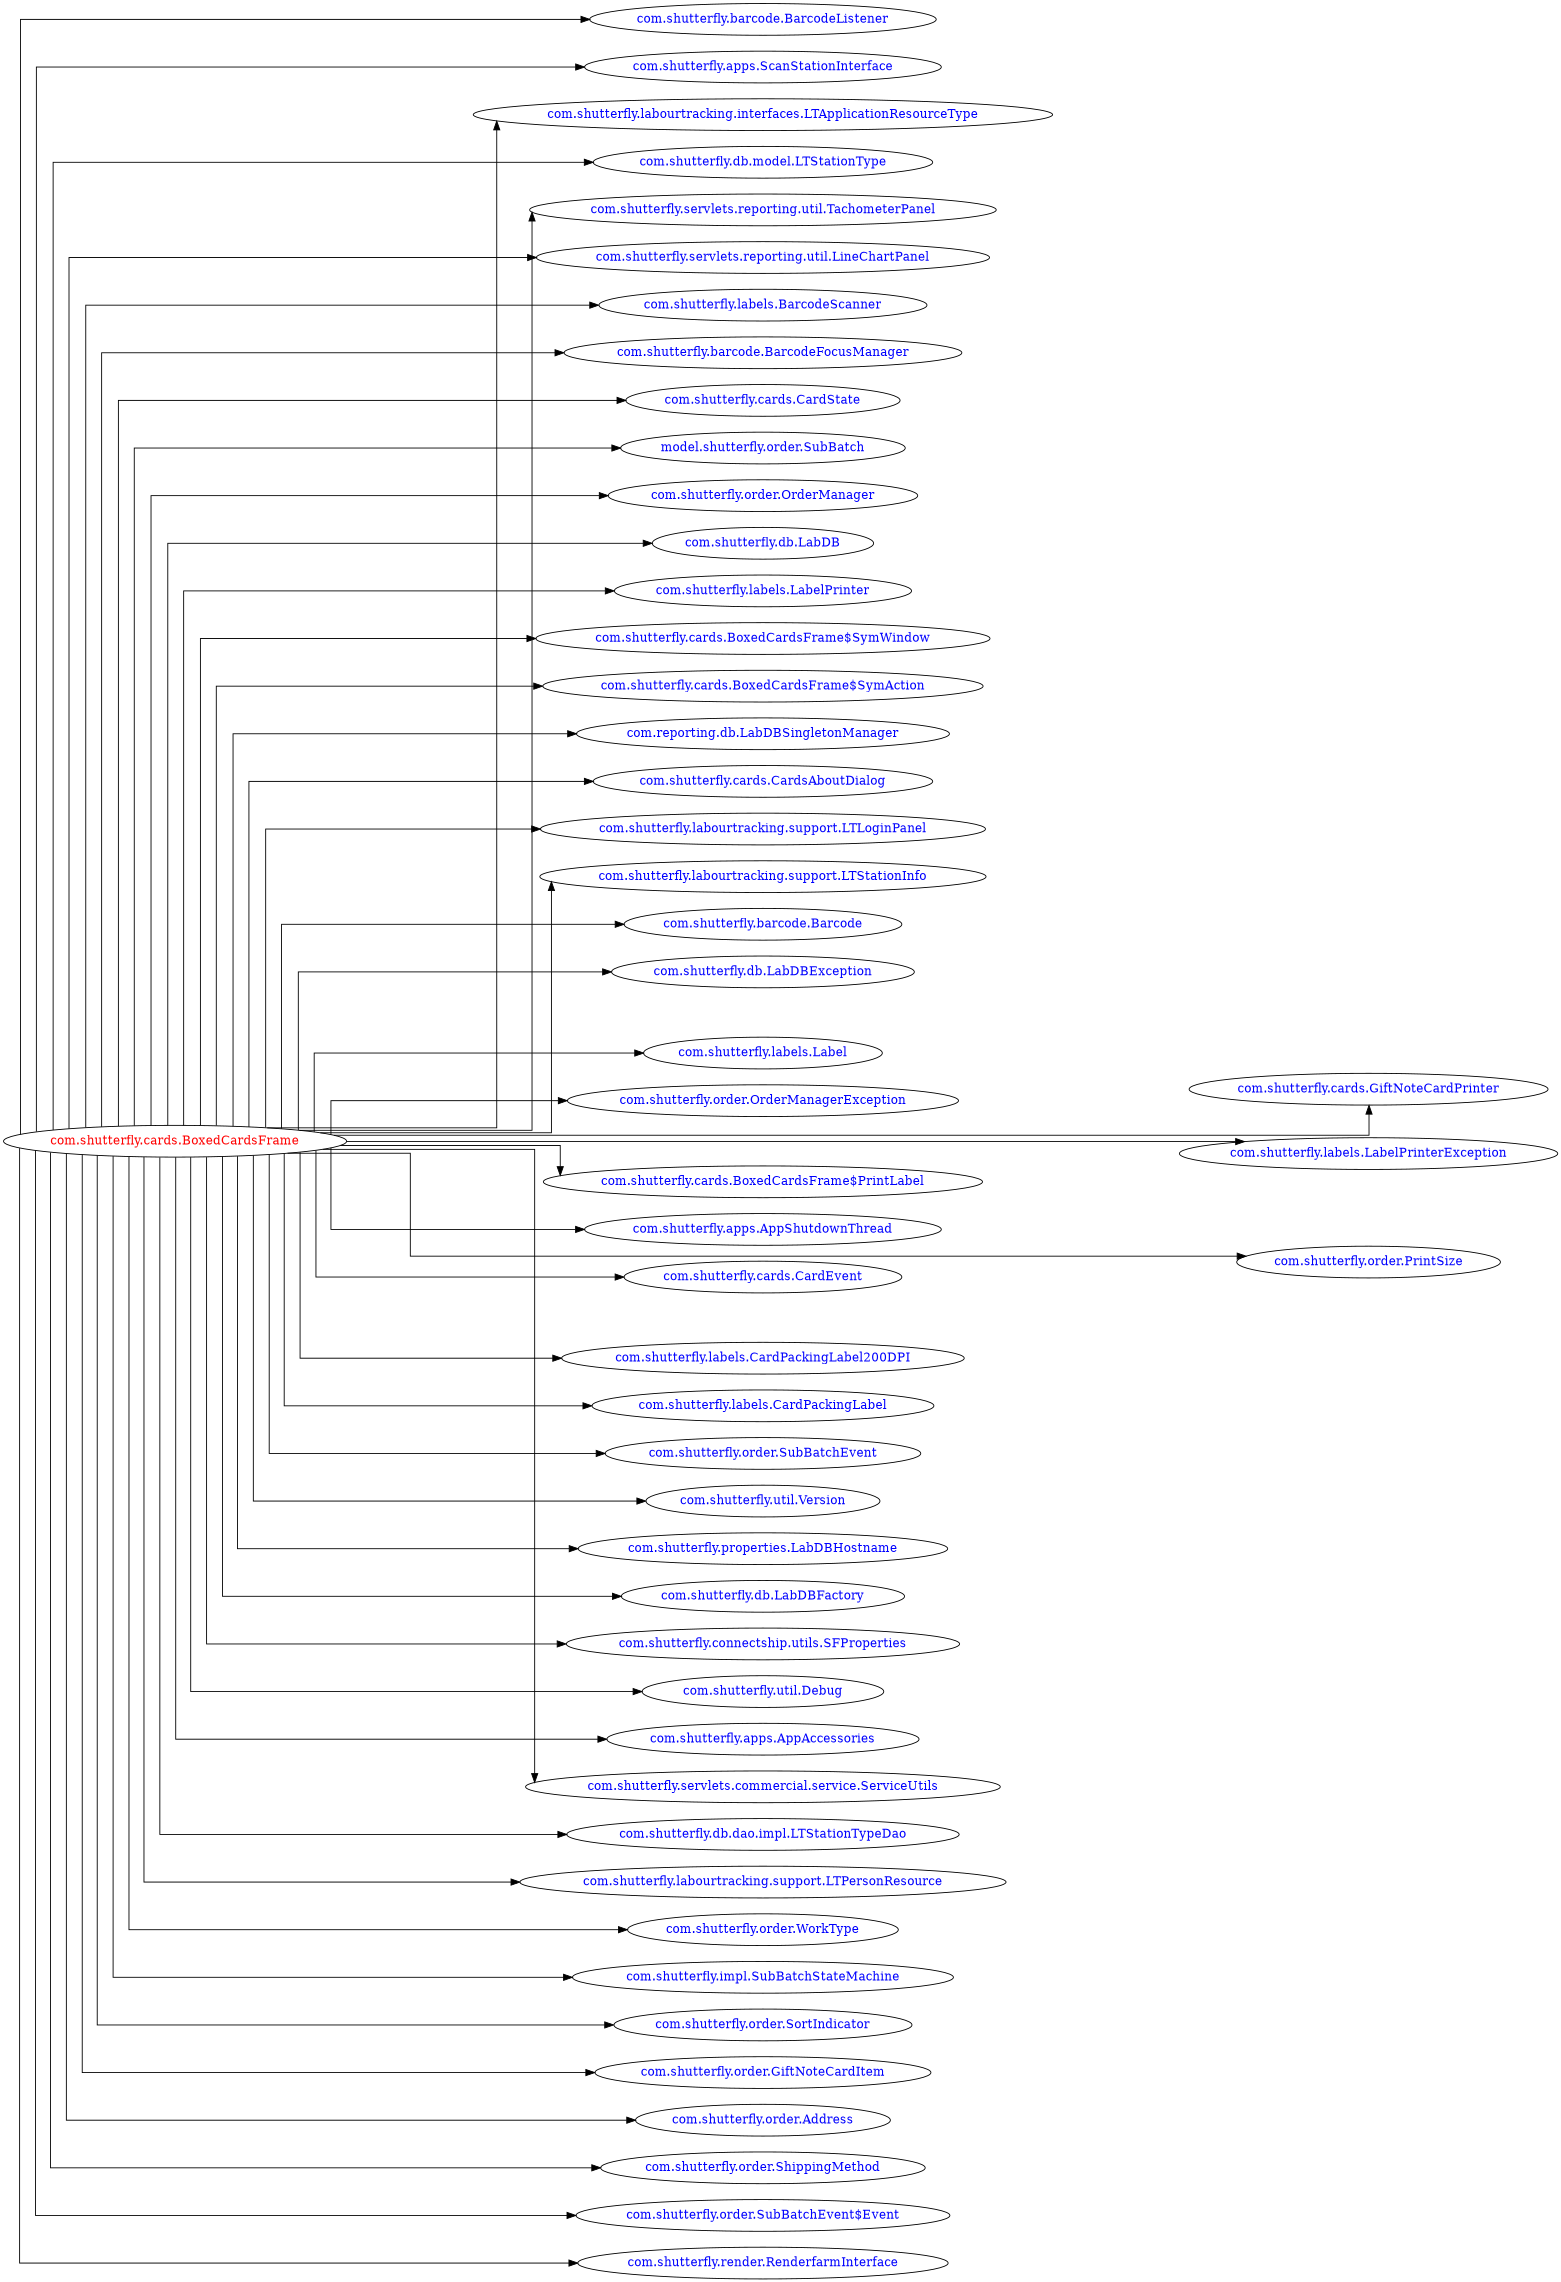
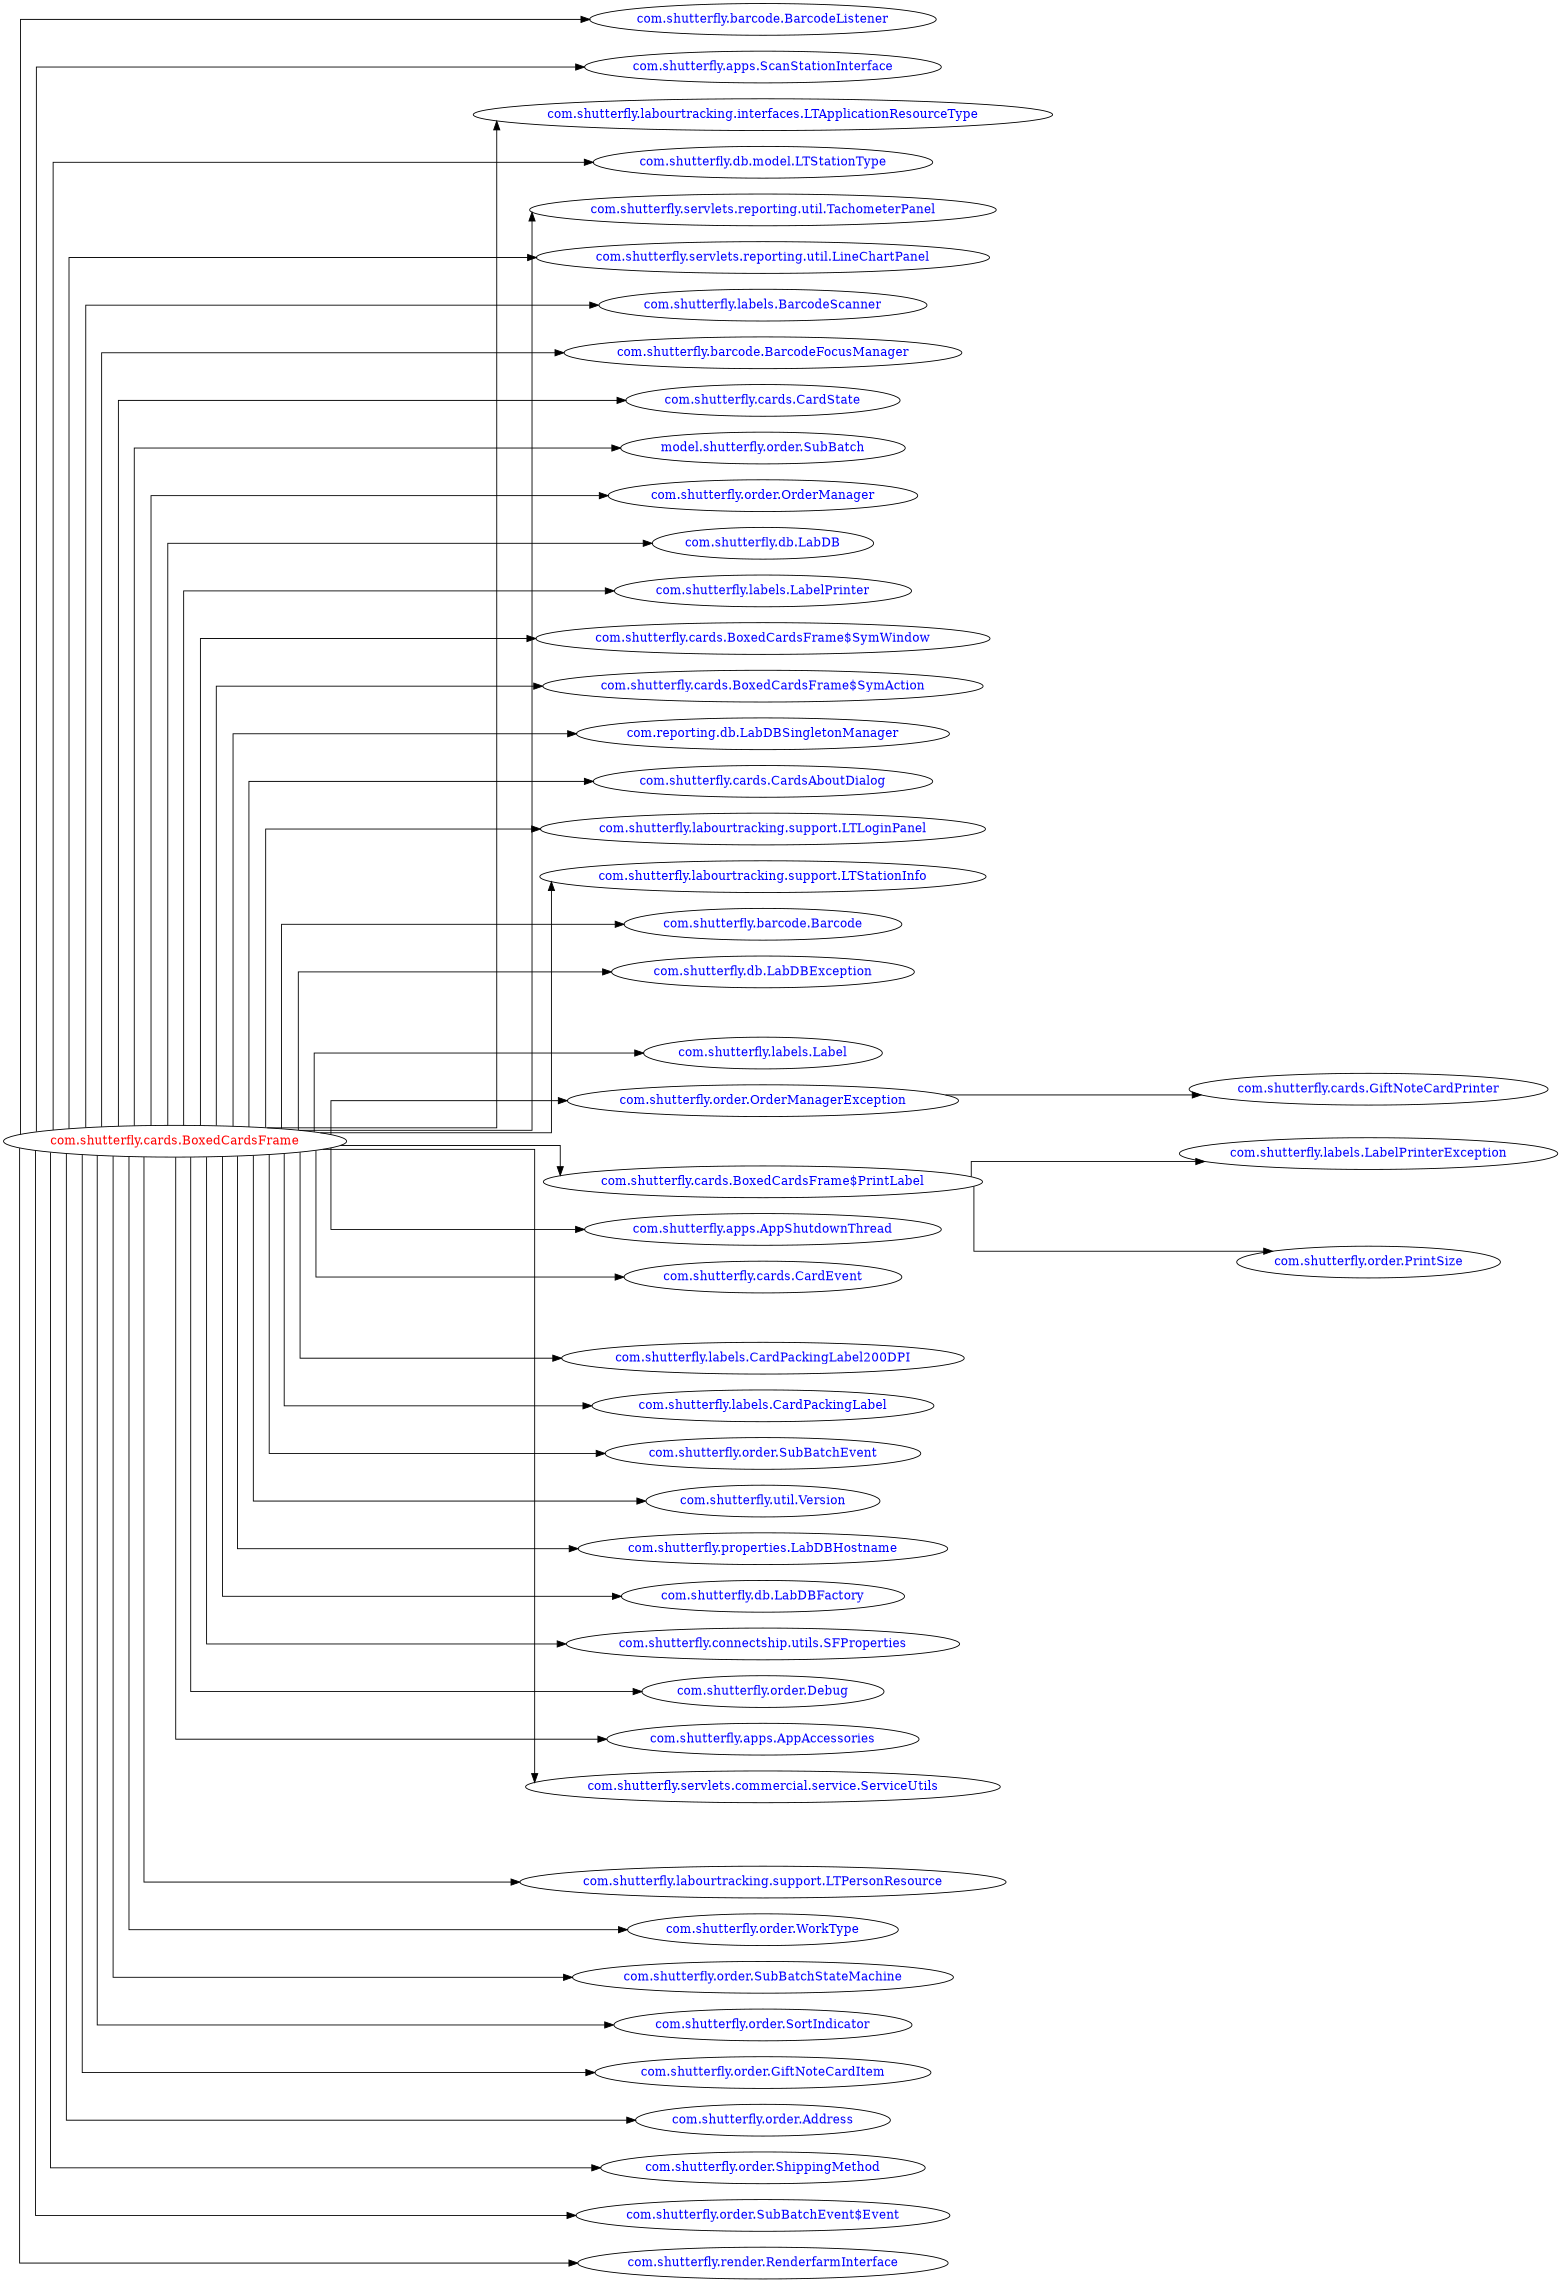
edge "com.shutterfly.cards.BoxedCardsFrame" -> "com.shutterfly.cards.GiftNoteCardPrinter": now "com.shutterfly.order.OrderManagerException" -> "com.shutterfly.cards.GiftNoteCardPrinter"
edge "com.shutterfly.cards.BoxedCardsFrame" -> "com.shutterfly.labels.LabelPrinterException": now "com.shutterfly.cards.BoxedCardsFrame$PrintLabel" -> "com.shutterfly.labels.LabelPrinterException"
edge "com.shutterfly.cards.BoxedCardsFrame" -> "com.shutterfly.order.PrintSize": now "com.shutterfly.cards.BoxedCardsFrame$PrintLabel" -> "com.shutterfly.order.PrintSize"
node "com.shutterfly.util.Debug": label "com.shutterfly.util.Debug" -> "com.shutterfly.order.Debug"
node "com.shutterfly.db.dao.impl.LTStationTypeDao": removed
node "com.shutterfly.impl.SubBatchStateMachine": label "com.shutterfly.impl.SubBatchStateMachine" -> "com.shutterfly.order.SubBatchStateMachine"
